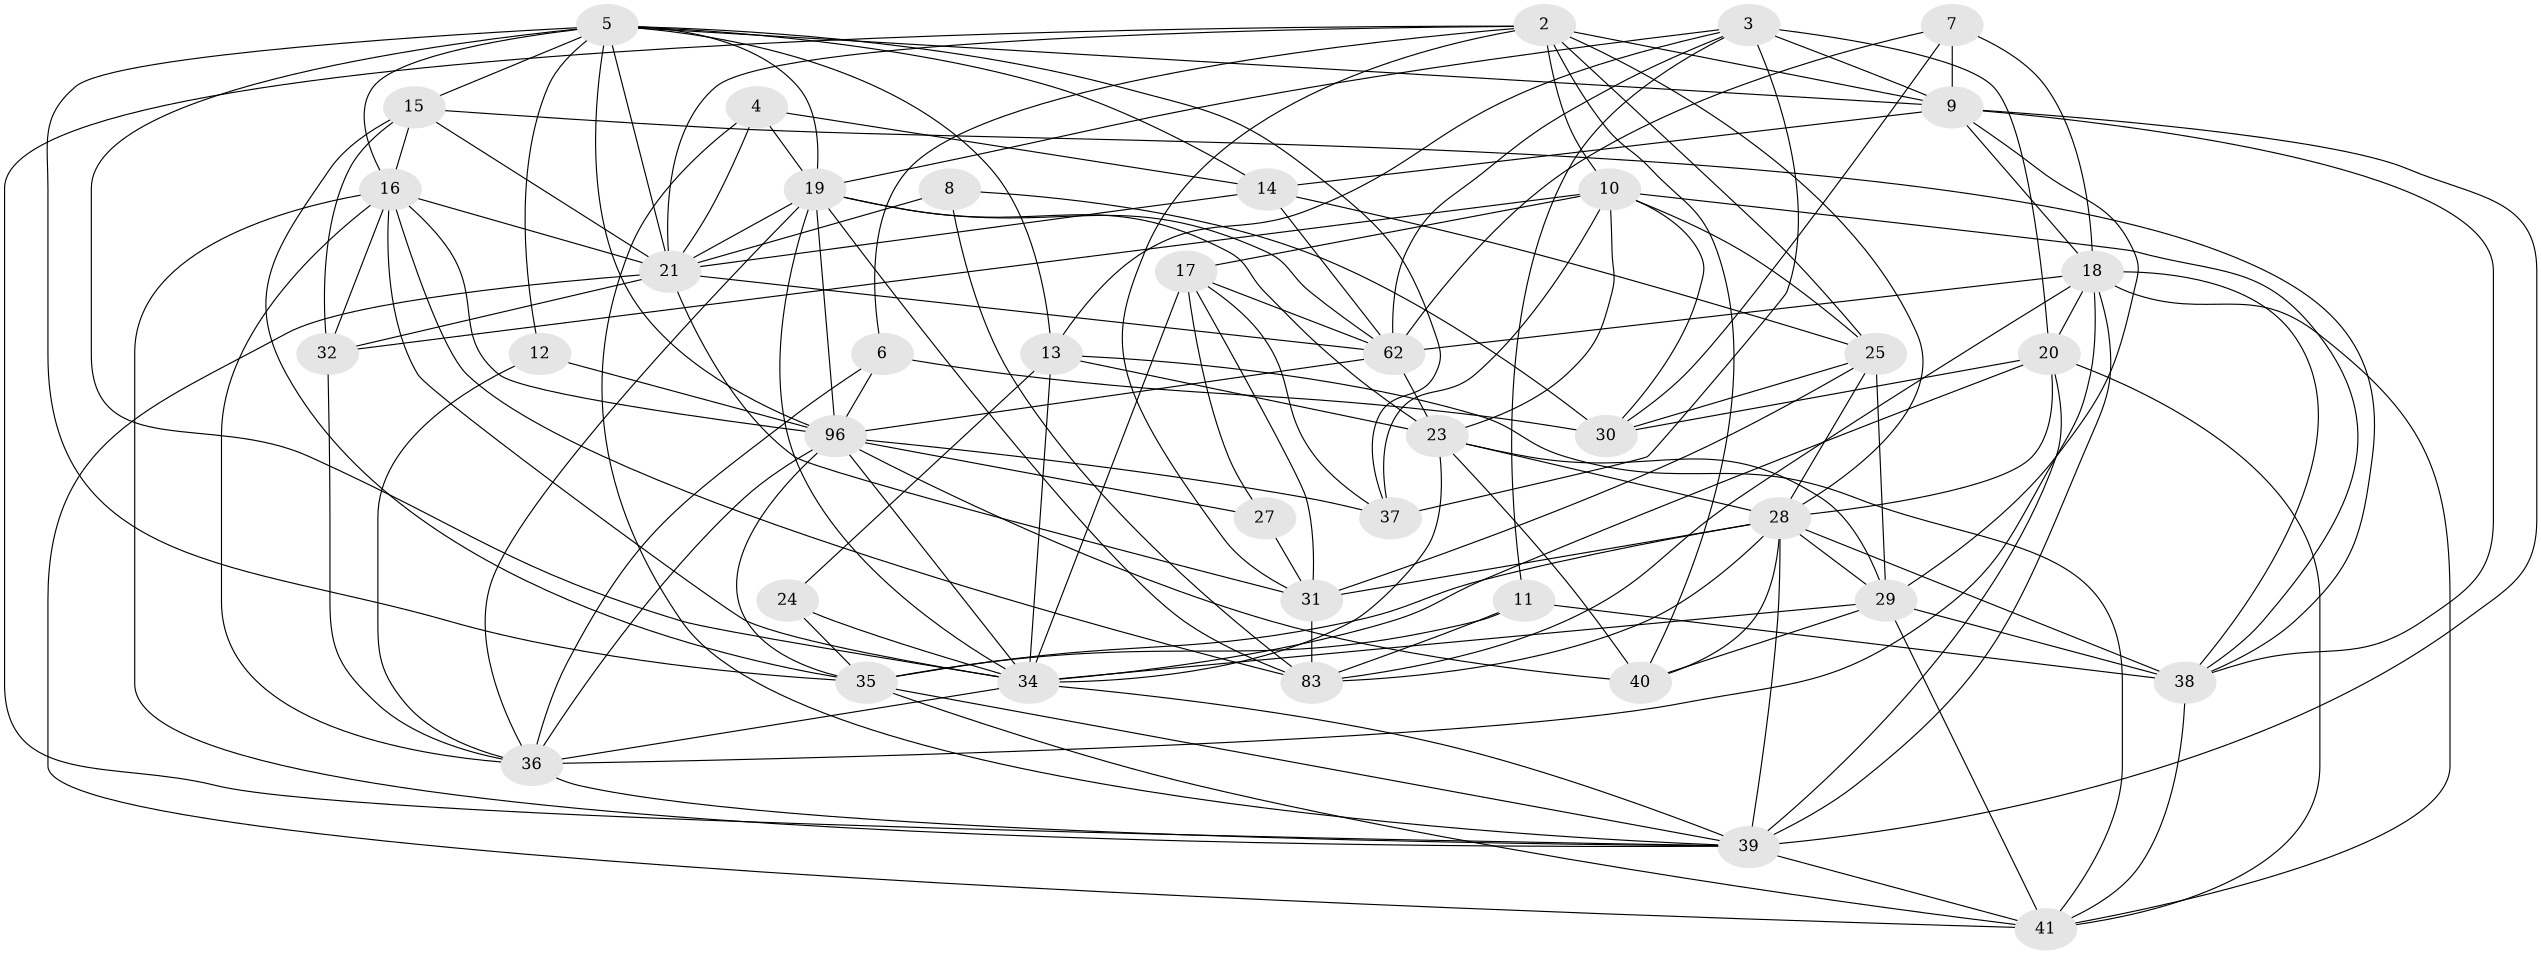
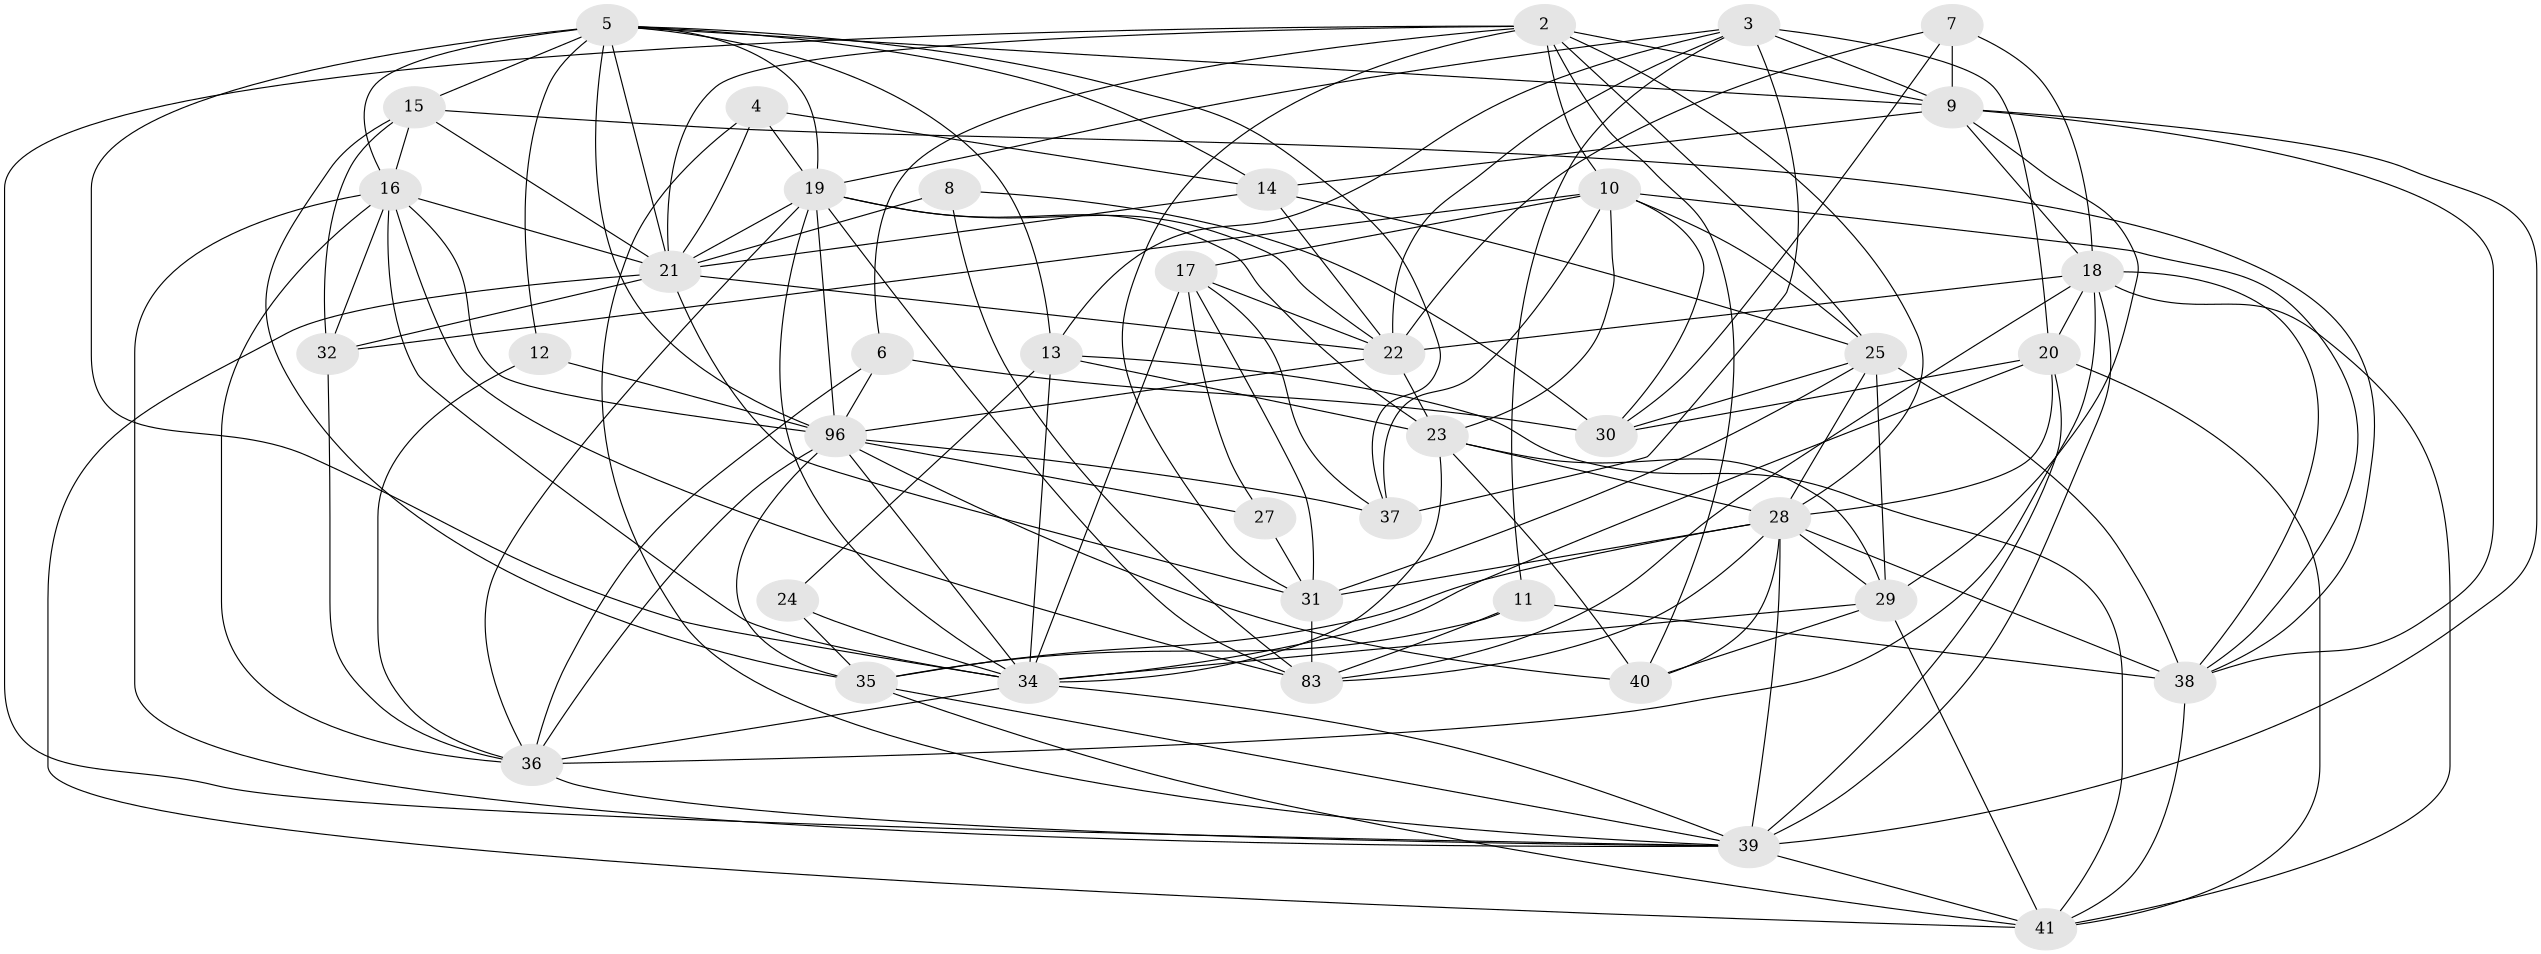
node "62": label "62" -> "22"
edge "5" -- "35": removed
edge "29" -- "38": now "25" -- "38"
